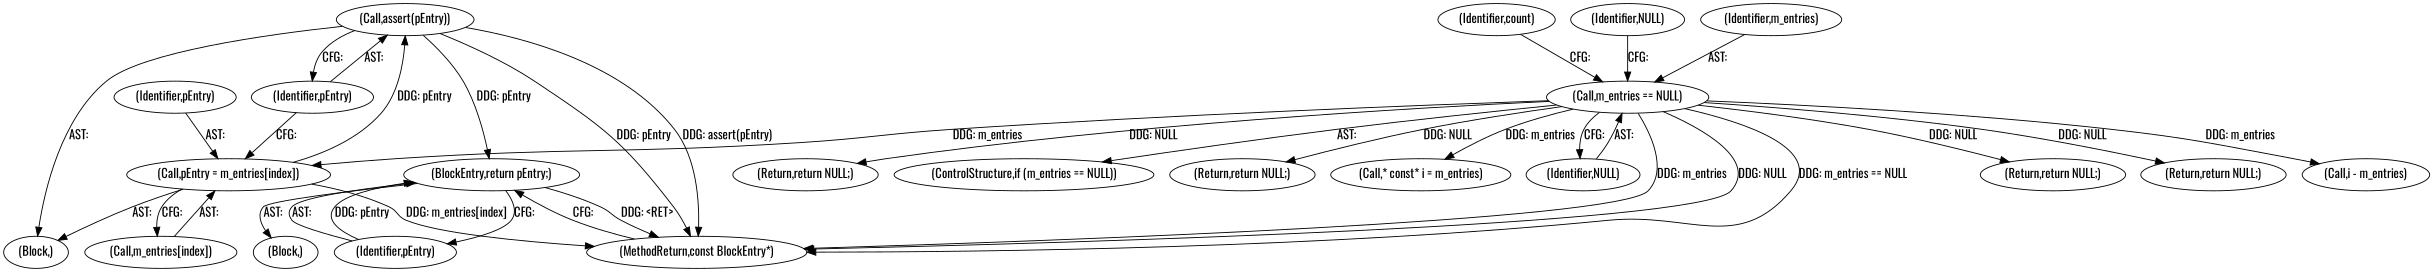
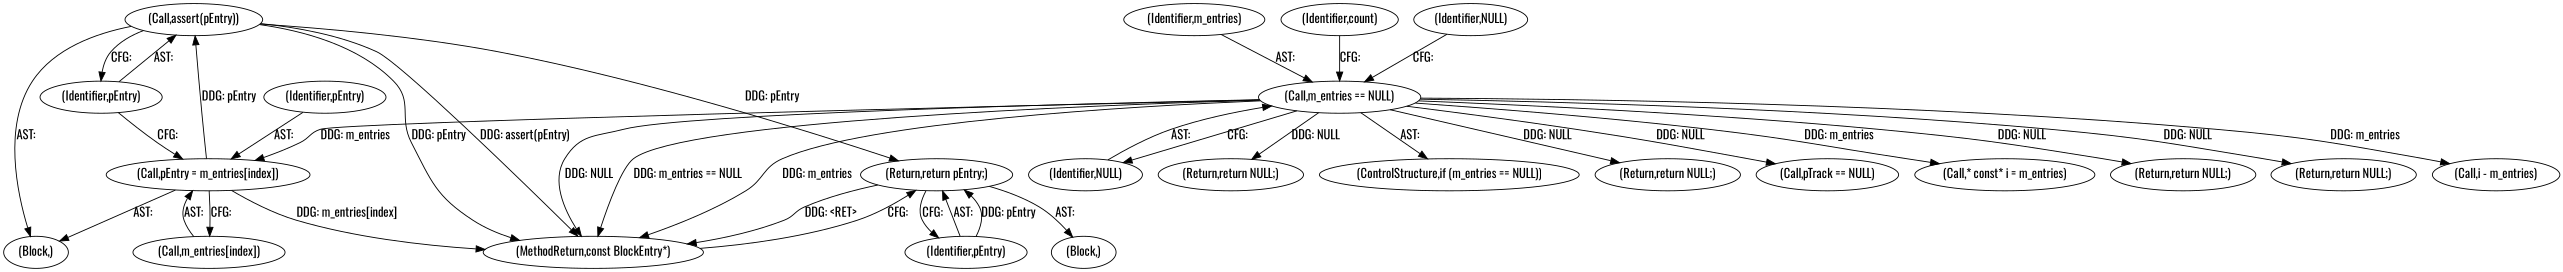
node "(BlockEntry,return pEntry;)": label "(BlockEntry,return pEntry;)" -> "(Return,return pEntry;)"
node "(Call,pTrack == NULL)": added
